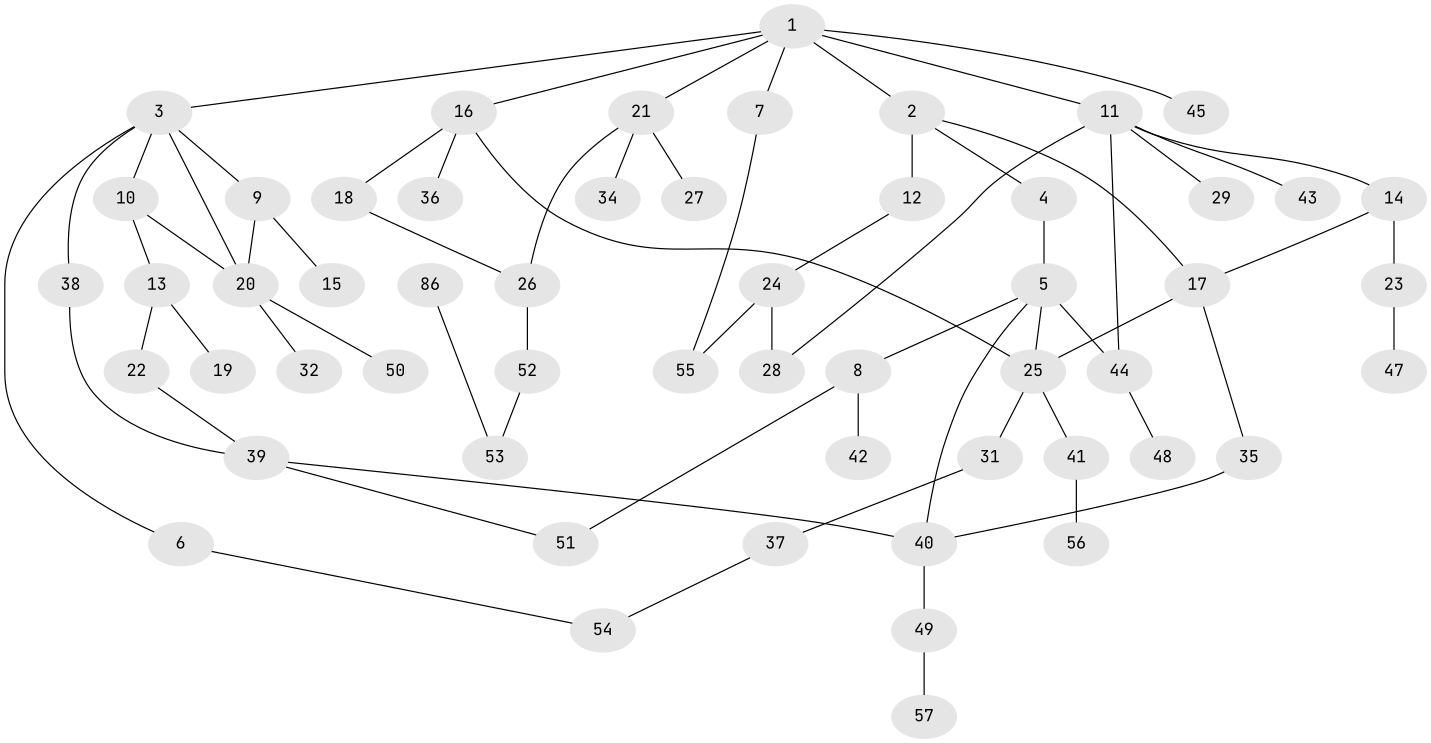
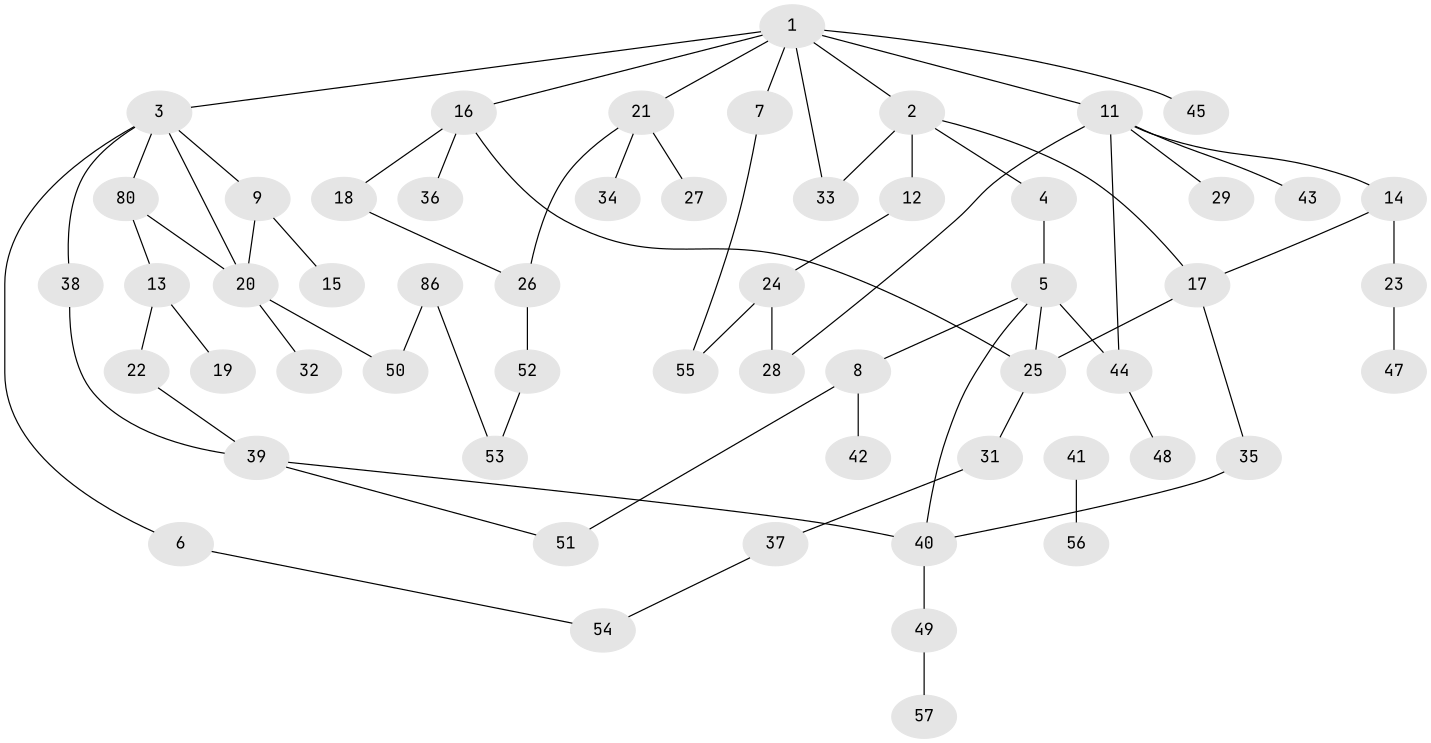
node "10": label "10" -> "80"
node "33": added
edge "86" -- "50": added
edge "25" -- "41": removed
